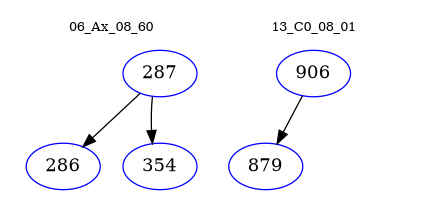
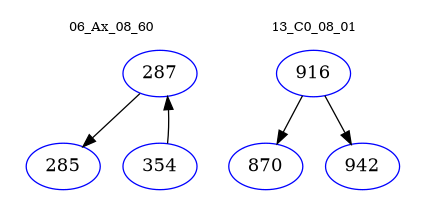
node "906": label "906" -> "916"
edge "287" -> "354": reversed
node "286": label "286" -> "285"
node "879": label "879" -> "870"
node "942": added
